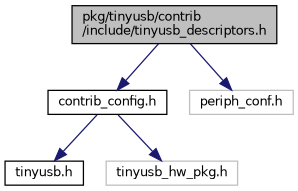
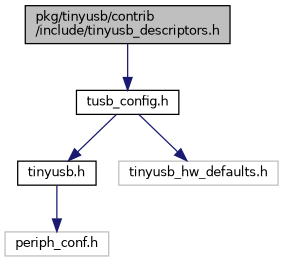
edge "pkg/tinyusb/contrib /include/tinyusb_descriptors.h" -> "periph_conf.h": now "tinyusb.h" -> "periph_conf.h"
node "contrib_config.h": label "contrib_config.h" -> "tusb_config.h"
node "tinyusb_hw_pkg.h": label "tinyusb_hw_pkg.h" -> "tinyusb_hw_defaults.h"
